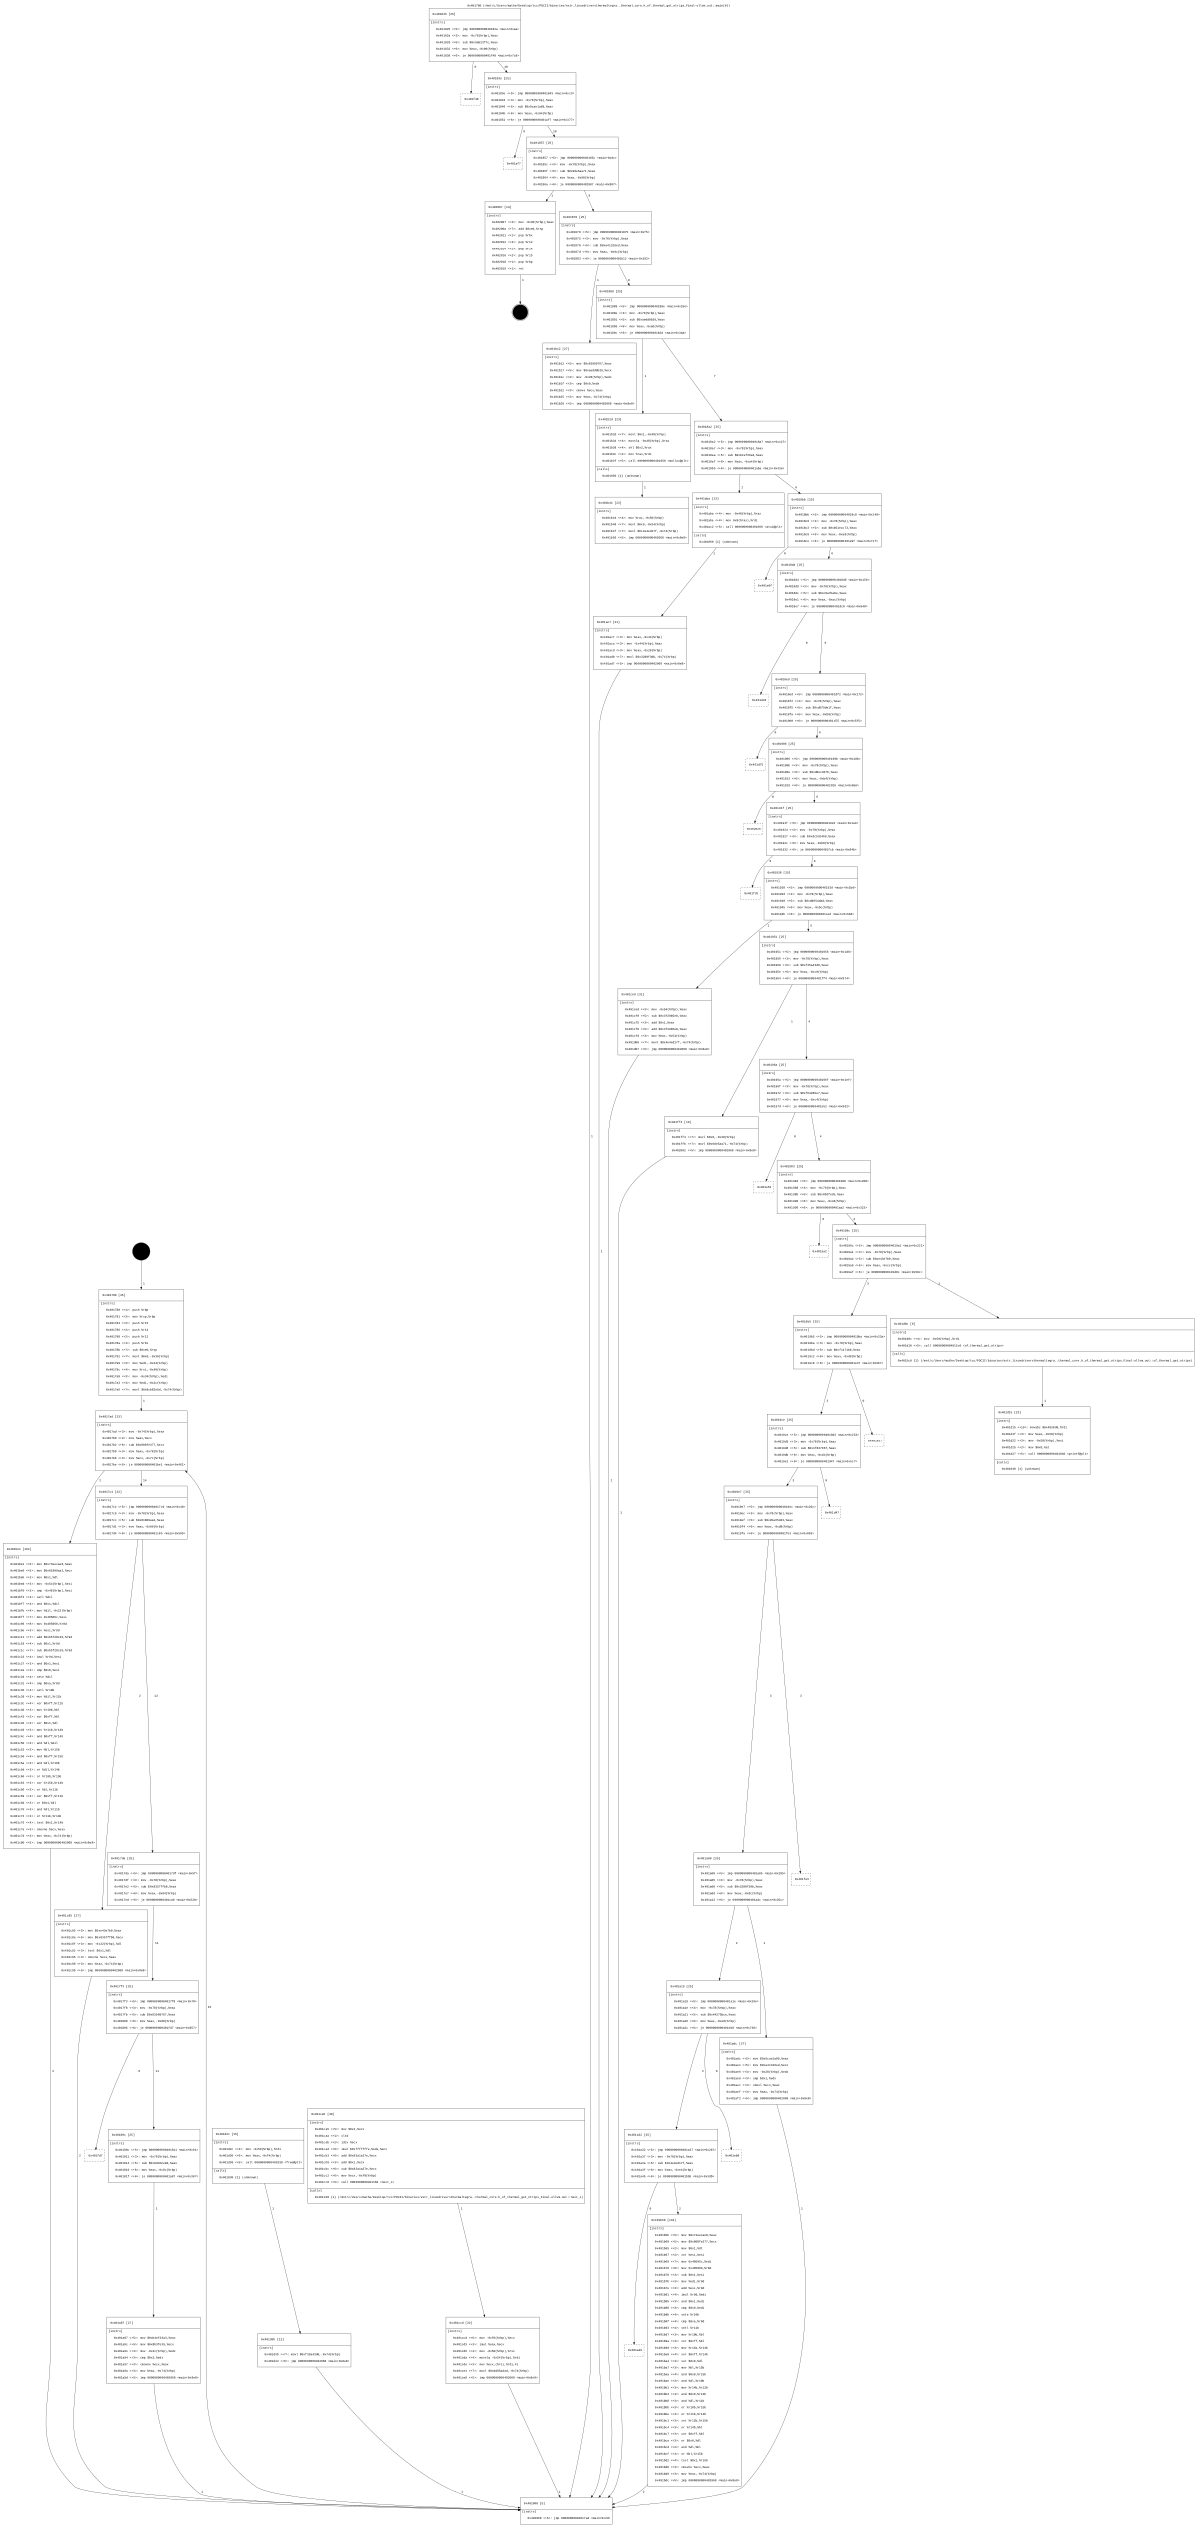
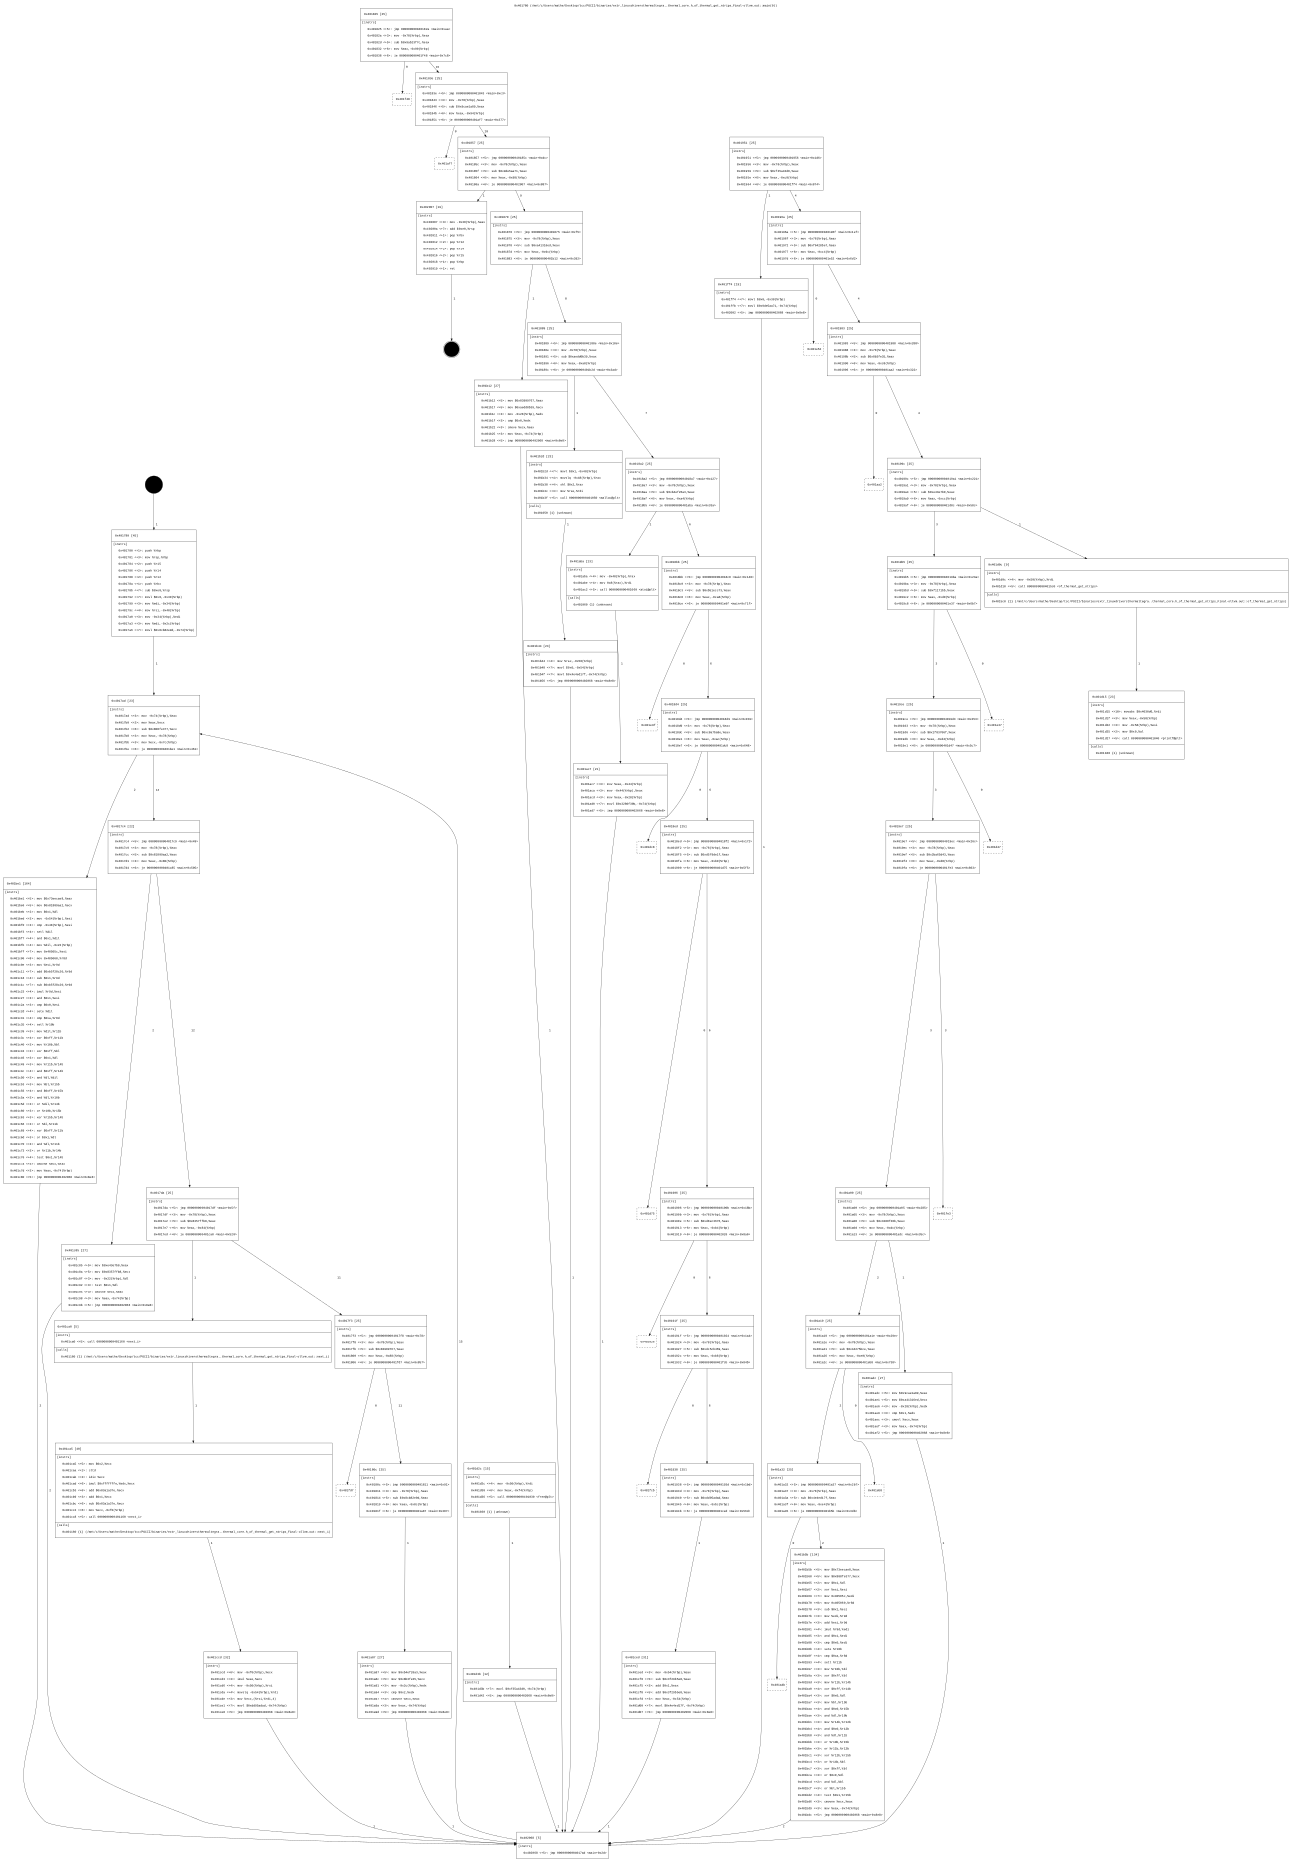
edge "0x401938 [25]" -> "0x401951 [25]": removed, label "5"
edge "0x401b44 [23]" -> "0x402068 [5]": added, label "1"
node "0x401ca0 [5]": added
